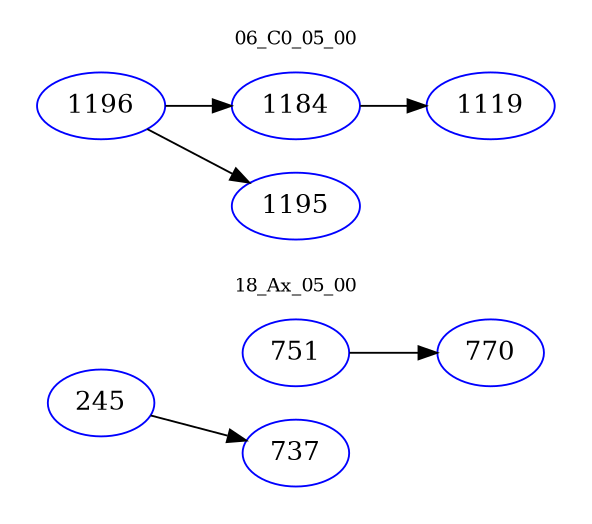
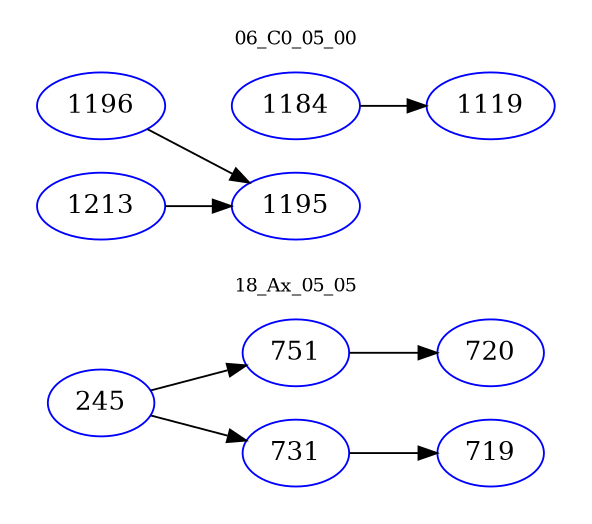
edge "1196" -> "1184": removed
node "1213": added
cluster "18_Ax_05_00": label "18_Ax_05_00" -> "18_Ax_05_05"
node "770": label "770" -> "720"
edge "245" -> "751": added
node "737": label "737" -> "731"
node "719": added
